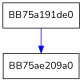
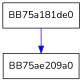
node "BB75a191de0": label "BB75a191de0" -> "BB75a181de0"
